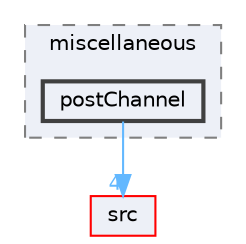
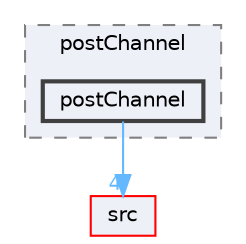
cluster "miscellaneous": label "miscellaneous" -> "postChannel"
